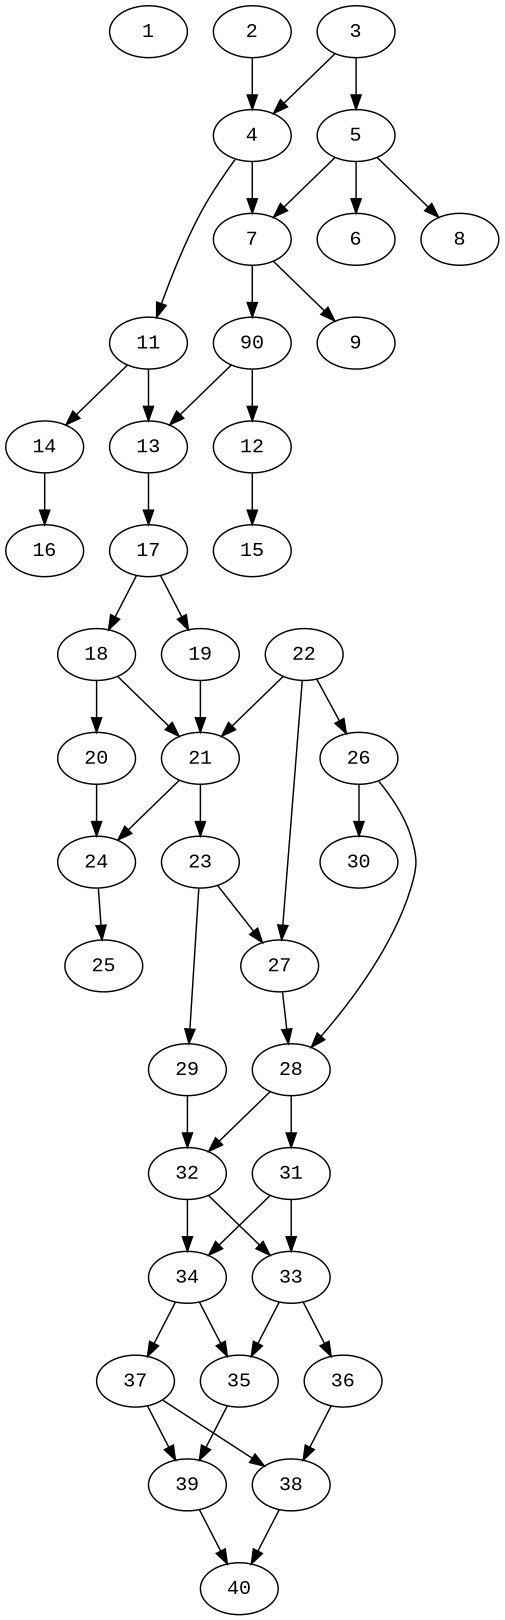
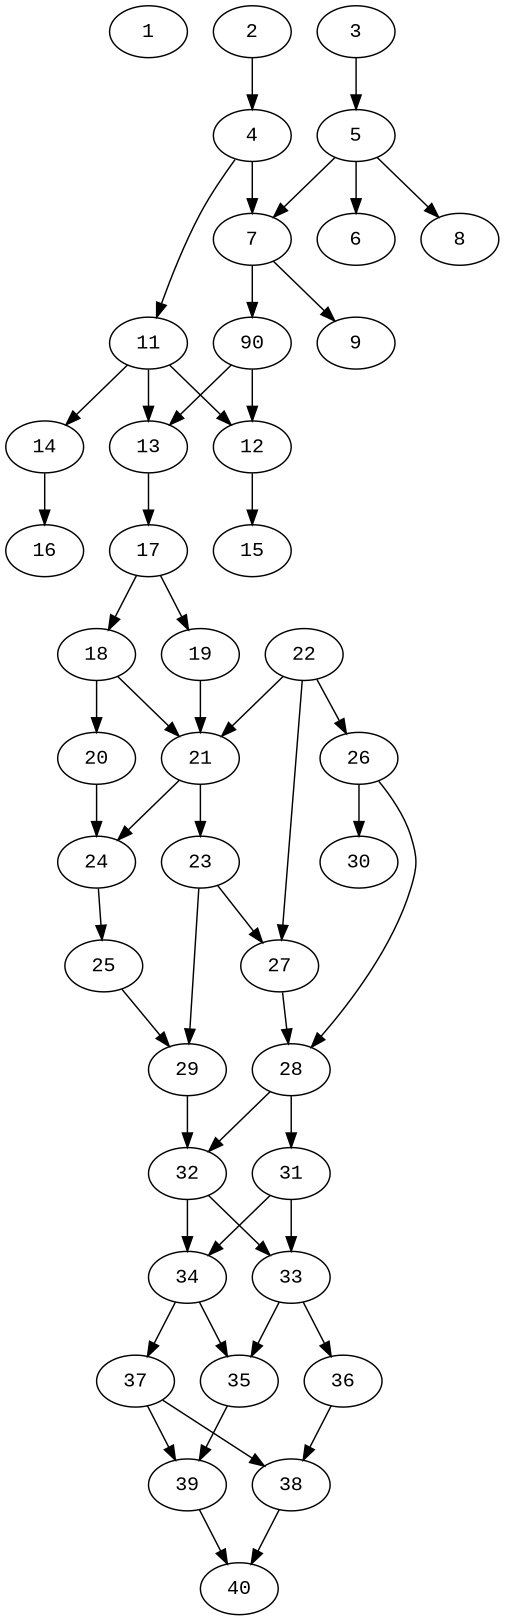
edge "3" -> "4": removed
edge "11" -> "12": added
edge "25" -> "29": added
